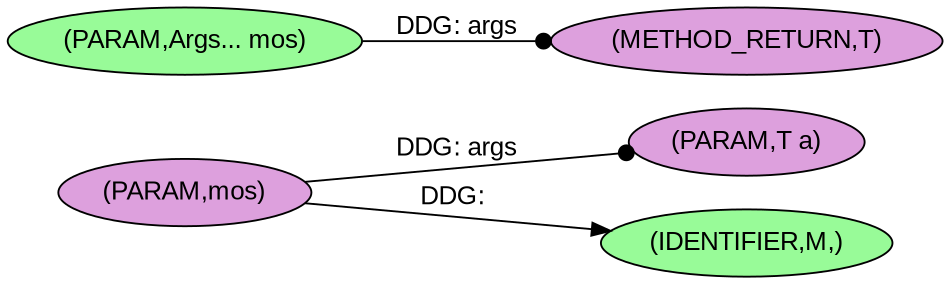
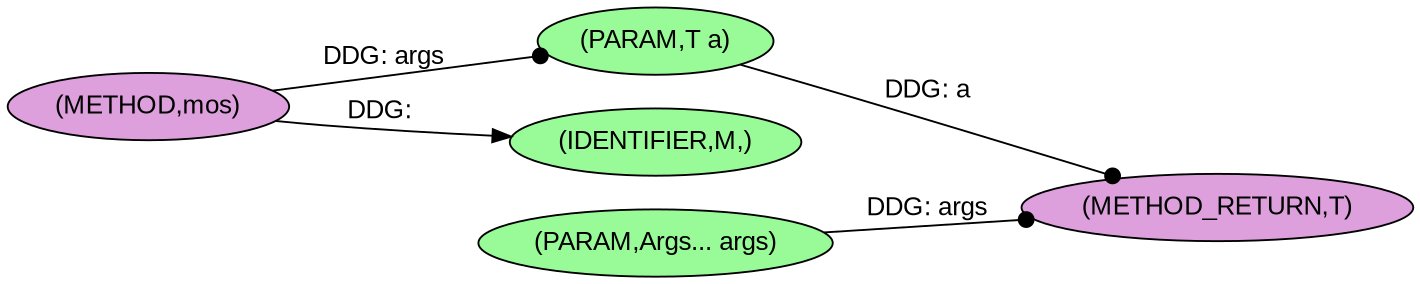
node "(PARAM,Args... mos)": label "(PARAM,Args... mos)" -> "(PARAM,Args... args)"
edge "(PARAM,T a)" -> "(METHOD_RETURN,T)": added, label "DDG: a"
node "(PARAM,T a)": fillcolor plum -> palegreen
node "(PARAM,mos)": label "(PARAM,mos)" -> "(METHOD,mos)"
